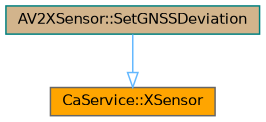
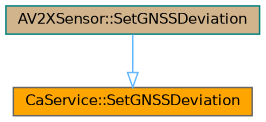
node "CaService::XSensor": label "CaService::XSensor" -> "CaService::SetGNSSDeviation"
